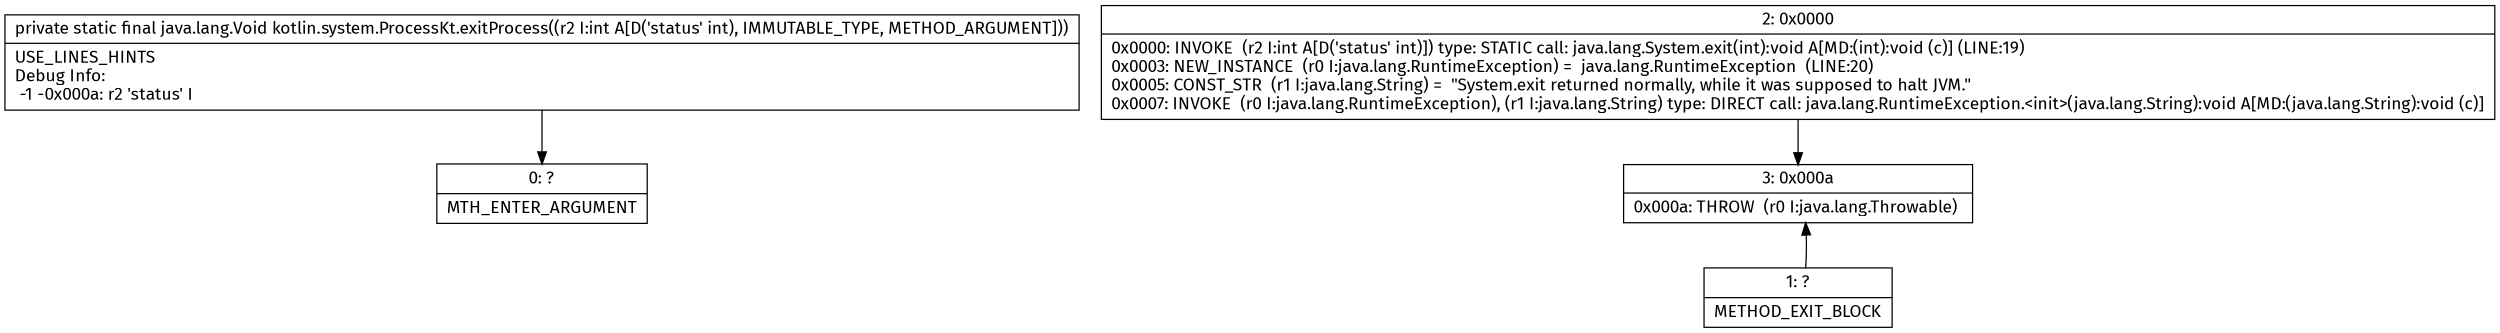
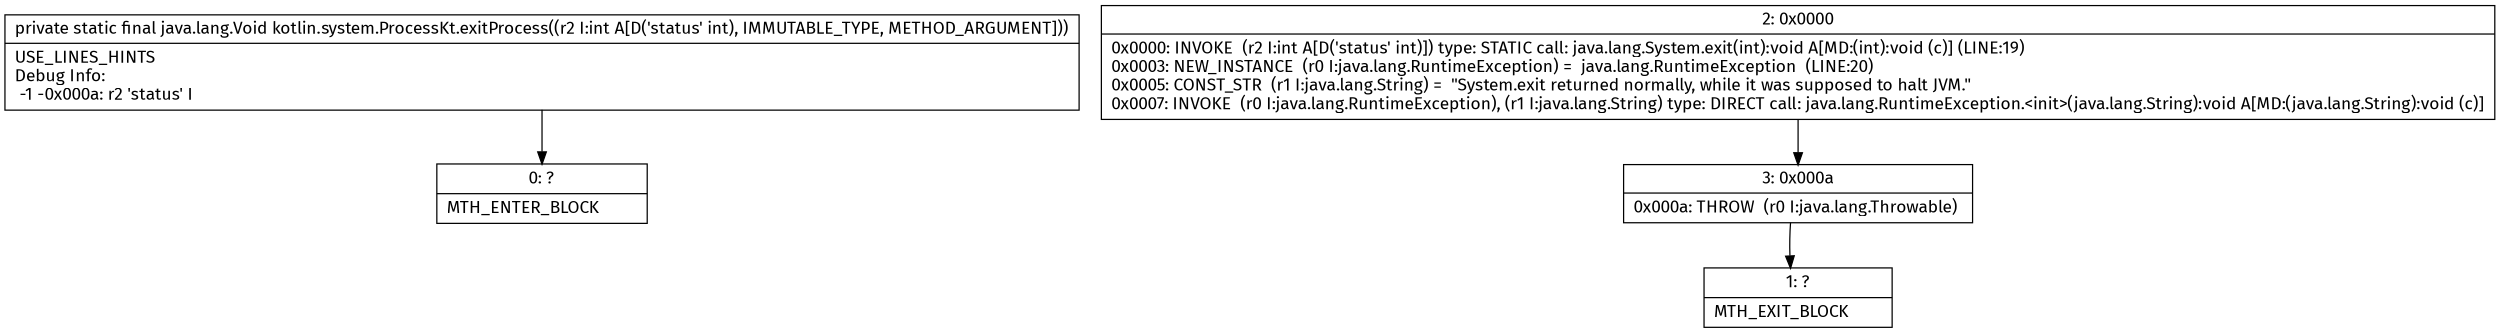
node "0: ?": text "MTH_ENTER_ARGUMENT" -> "MTH_ENTER_BLOCK"
edge "1: ?" -> "3: 0x000a": reversed
node "1: ?": text "METHOD_EXIT_BLOCK" -> "MTH_EXIT_BLOCK"
